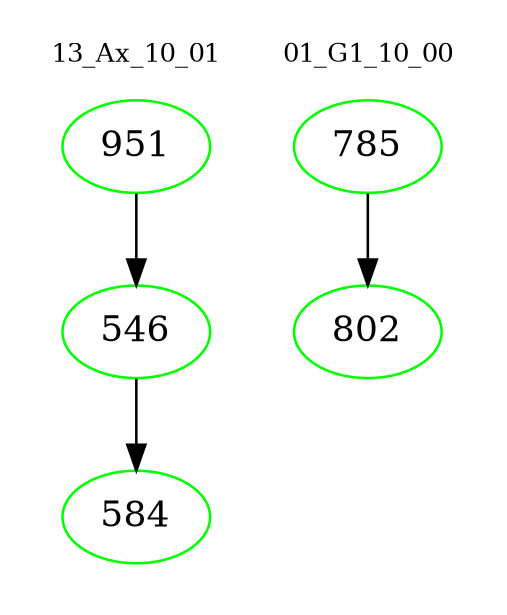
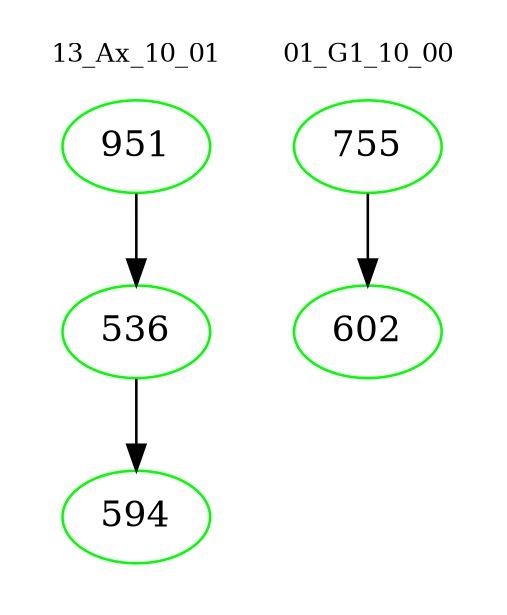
node "785": label "785" -> "755"
node "546": label "546" -> "536"
node "802": label "802" -> "602"
node "584": label "584" -> "594"
